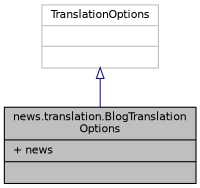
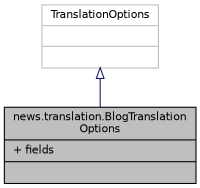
node "news.translation.BlogTranslation": text "+ news" -> "+ fields"
